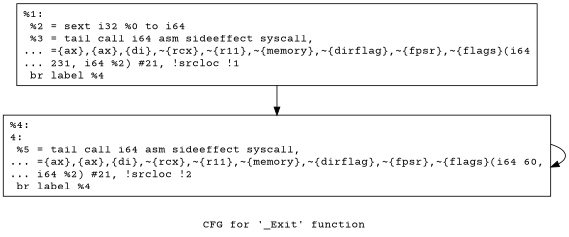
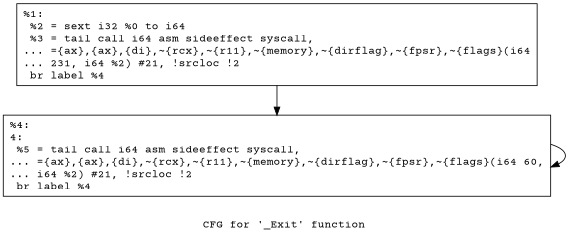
node "%1:": text "... 231, i64 %2) #21, !srcloc !1" -> "... 231, i64 %2) #21, !srcloc !2"
